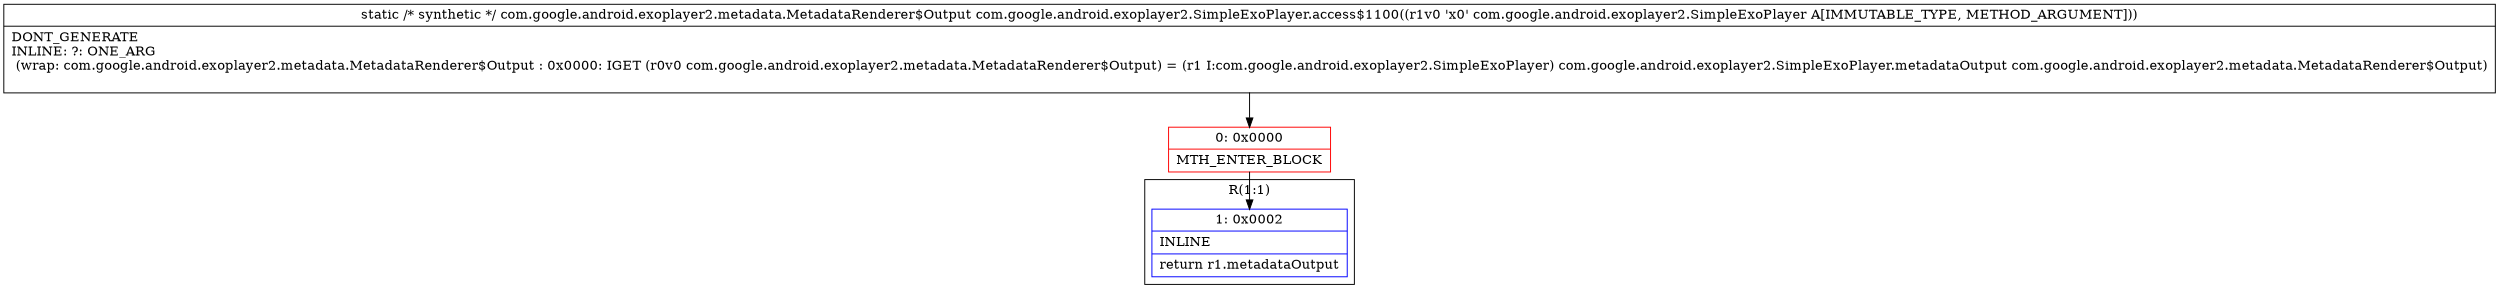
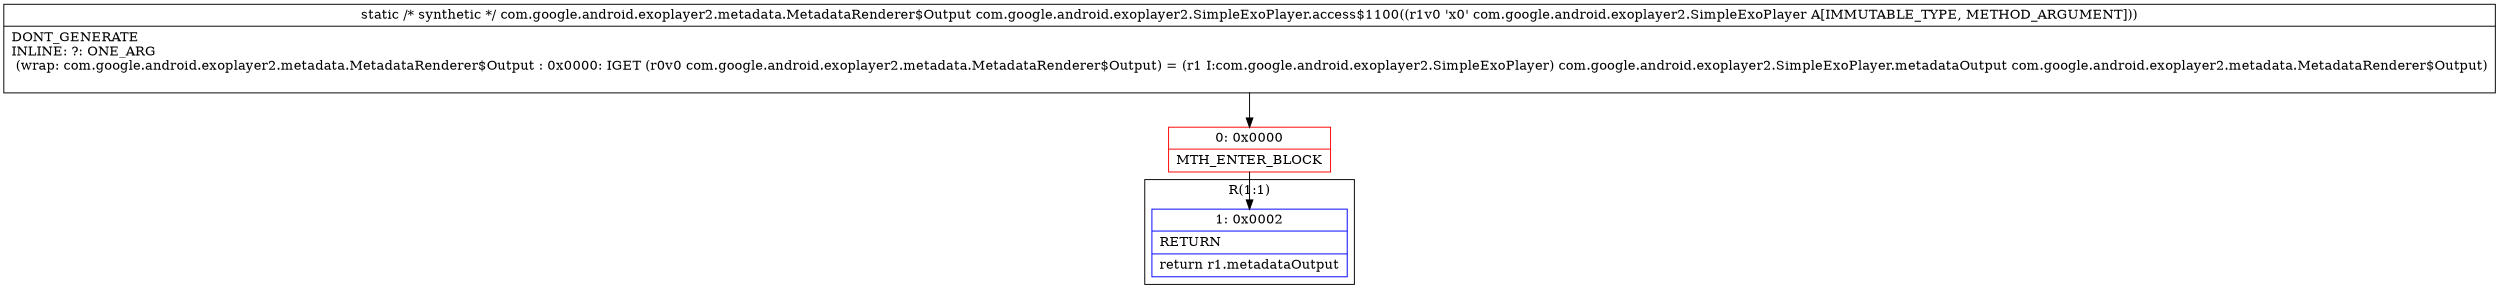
node "1: 0x0002": text "INLINE" -> "RETURN"
